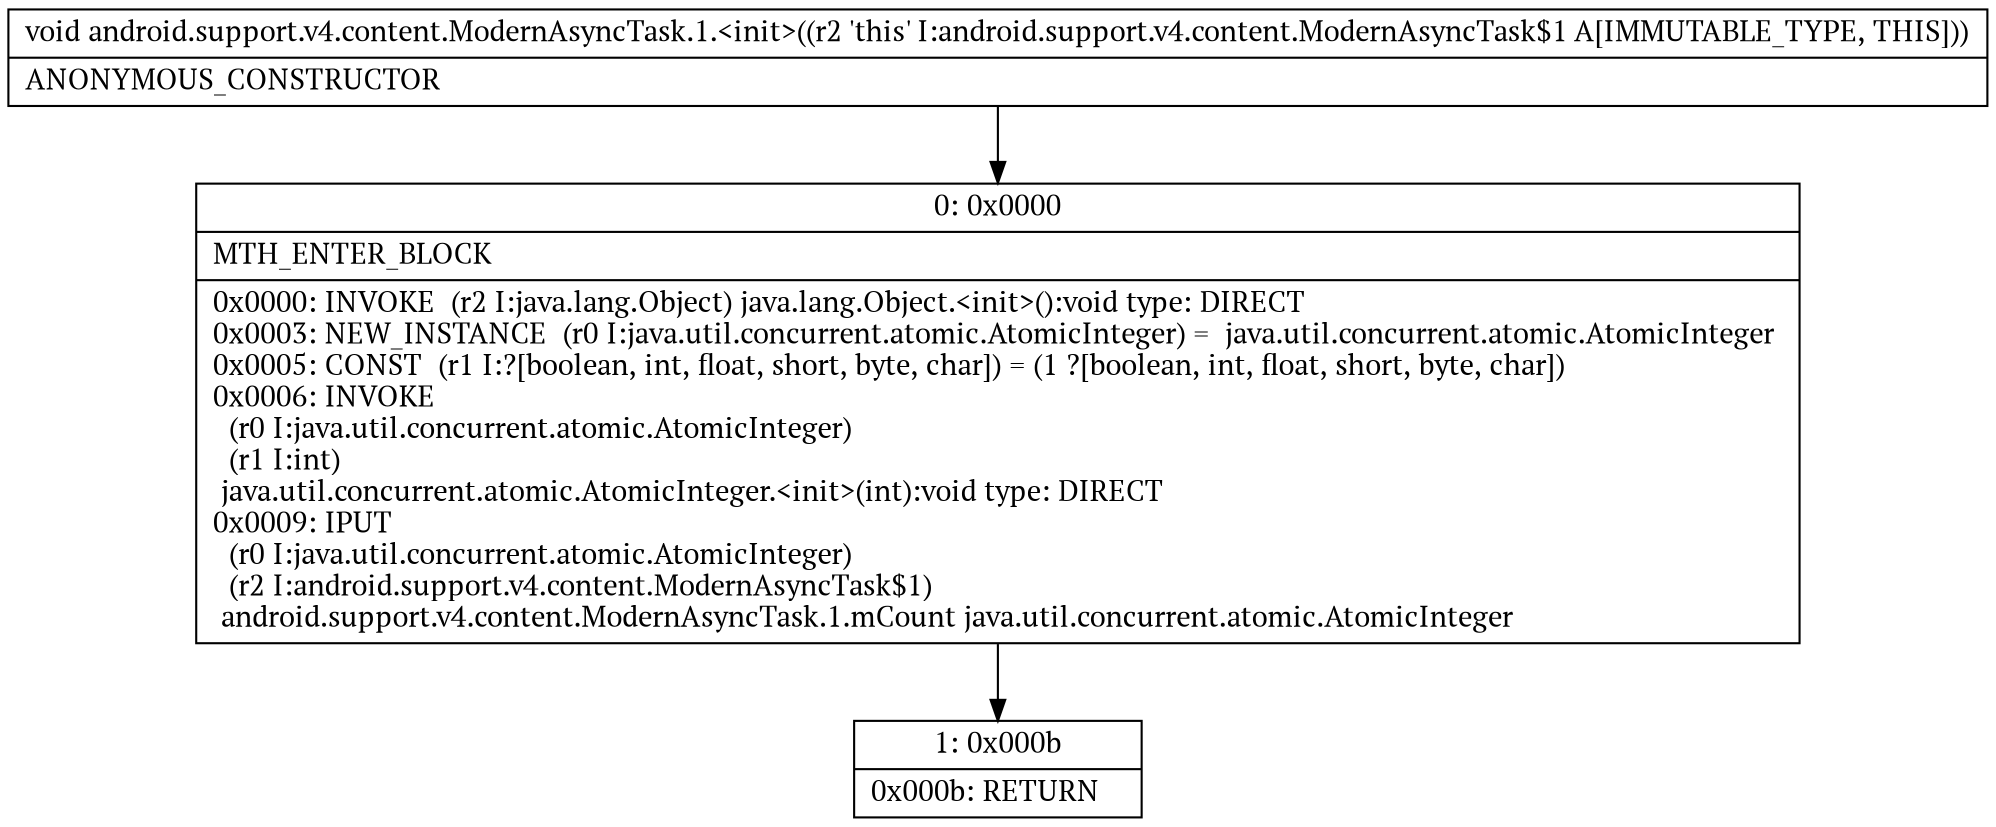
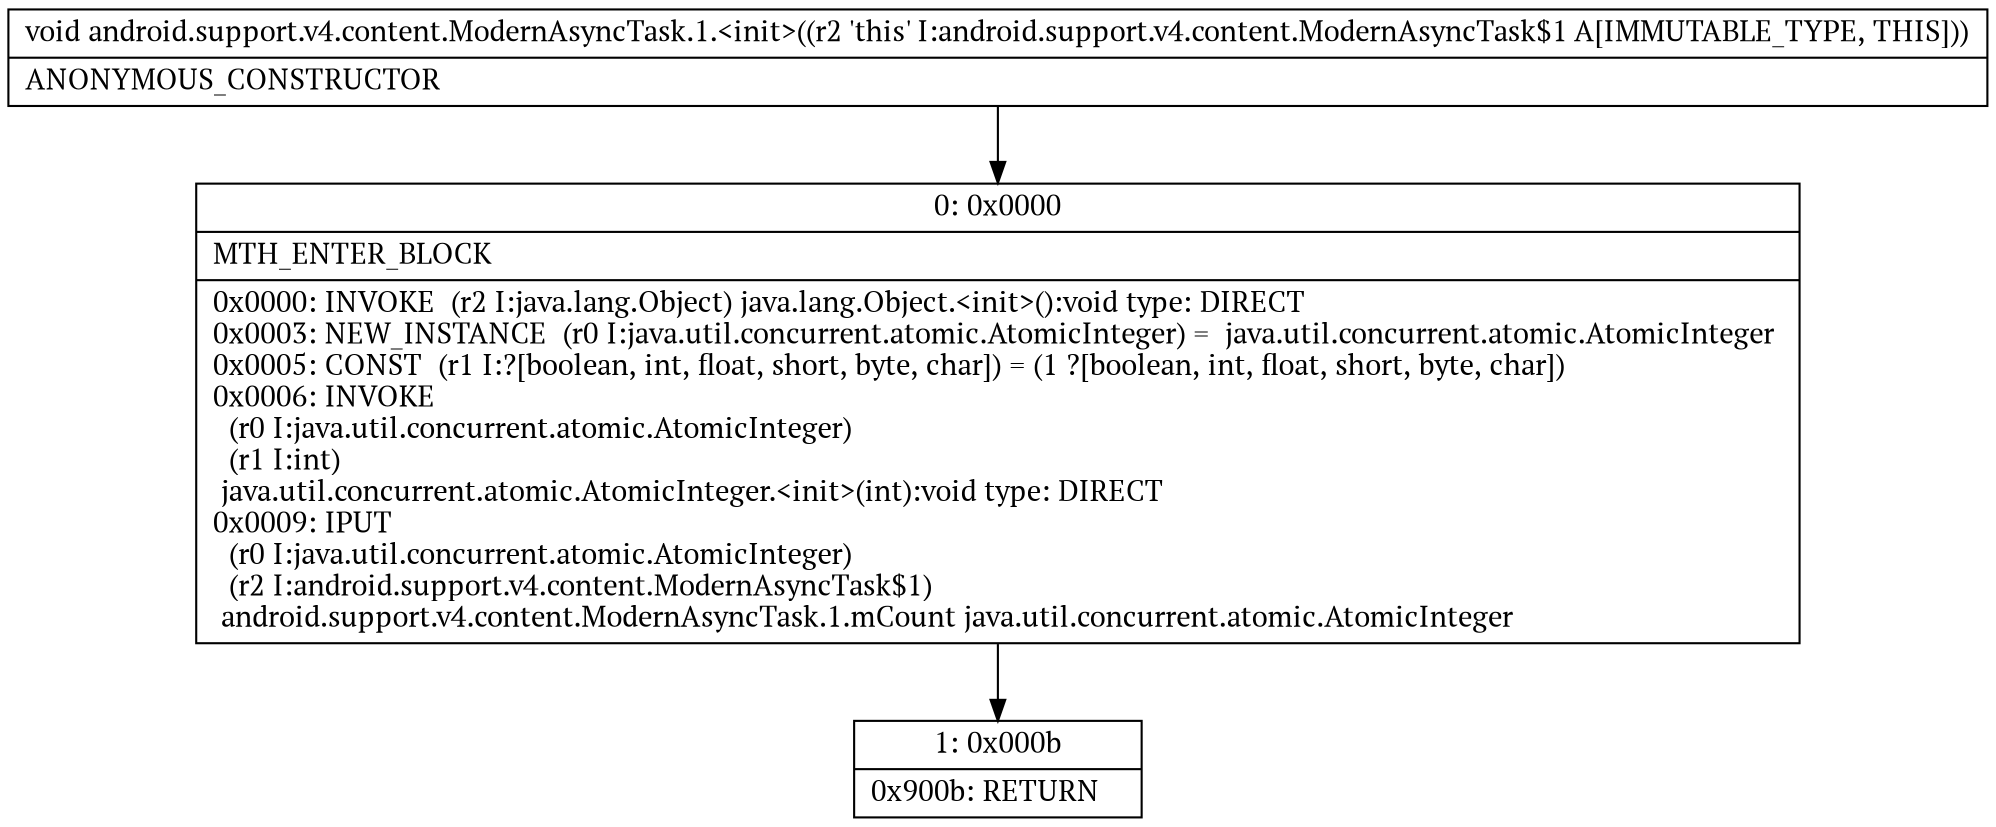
node "1: 0x000b": text "0x000b: RETURN" -> "0x900b: RETURN"
